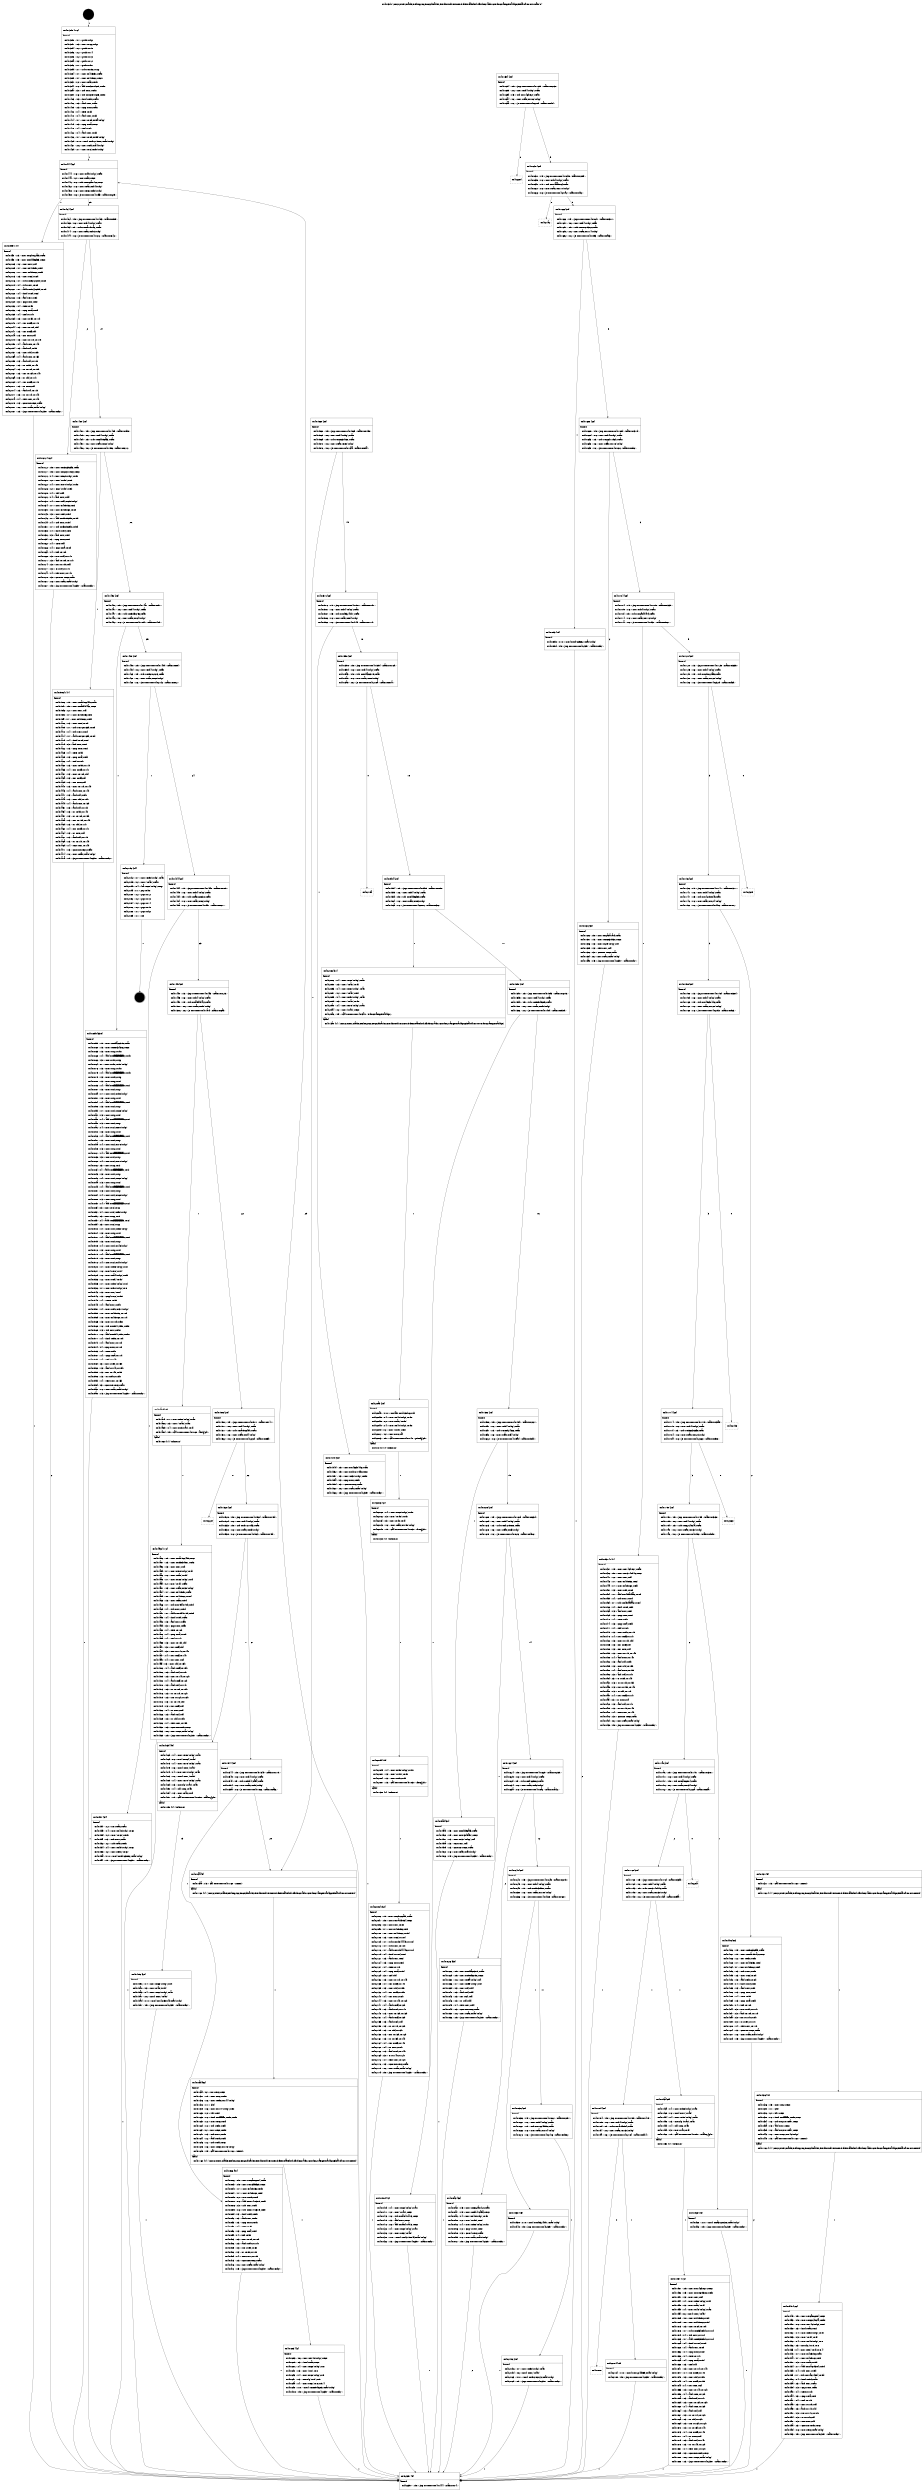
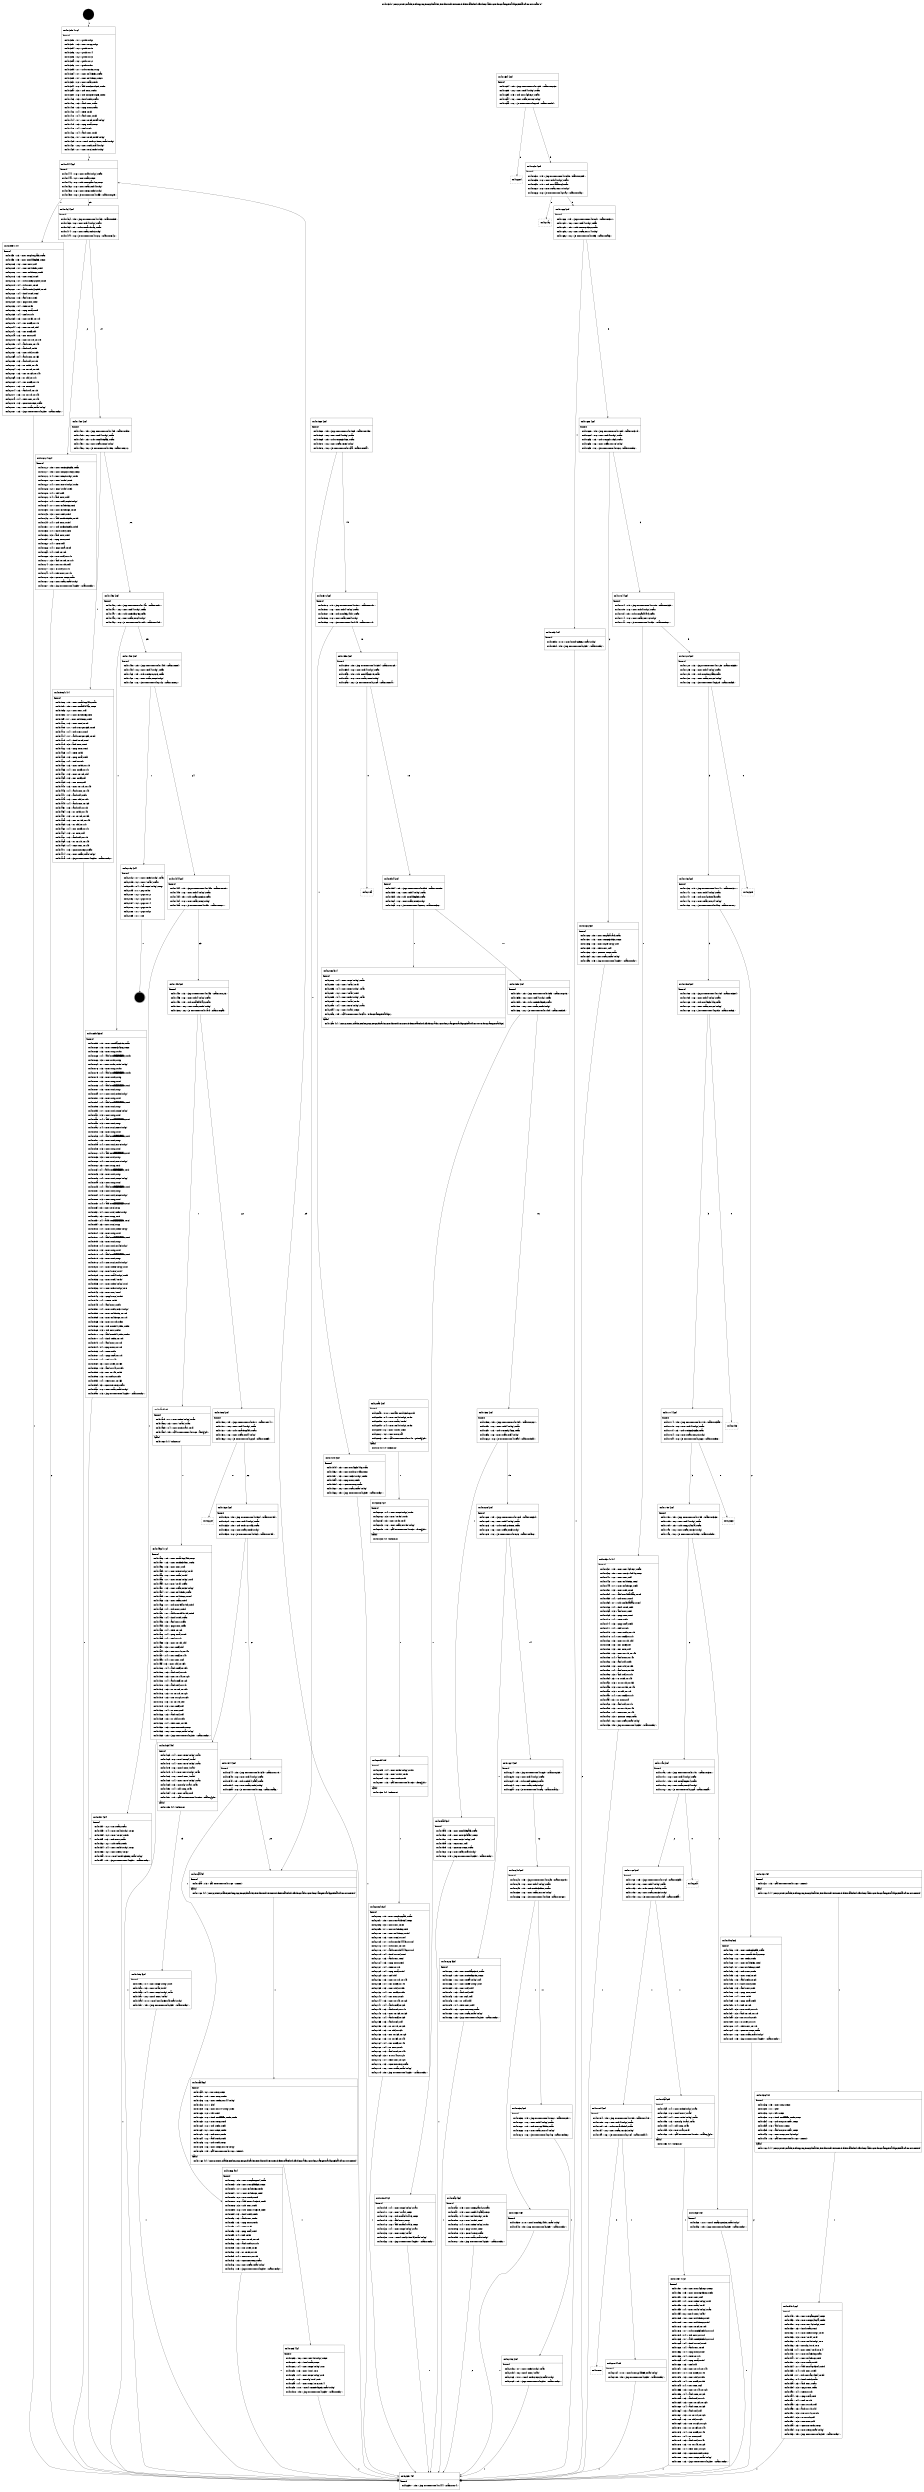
edge "0x40208c [31]" -> "0x4020ab [29]": removed, label "1"
edge "0x401624 [28]" -> "0x401ea2 [36]": removed, label "2"
